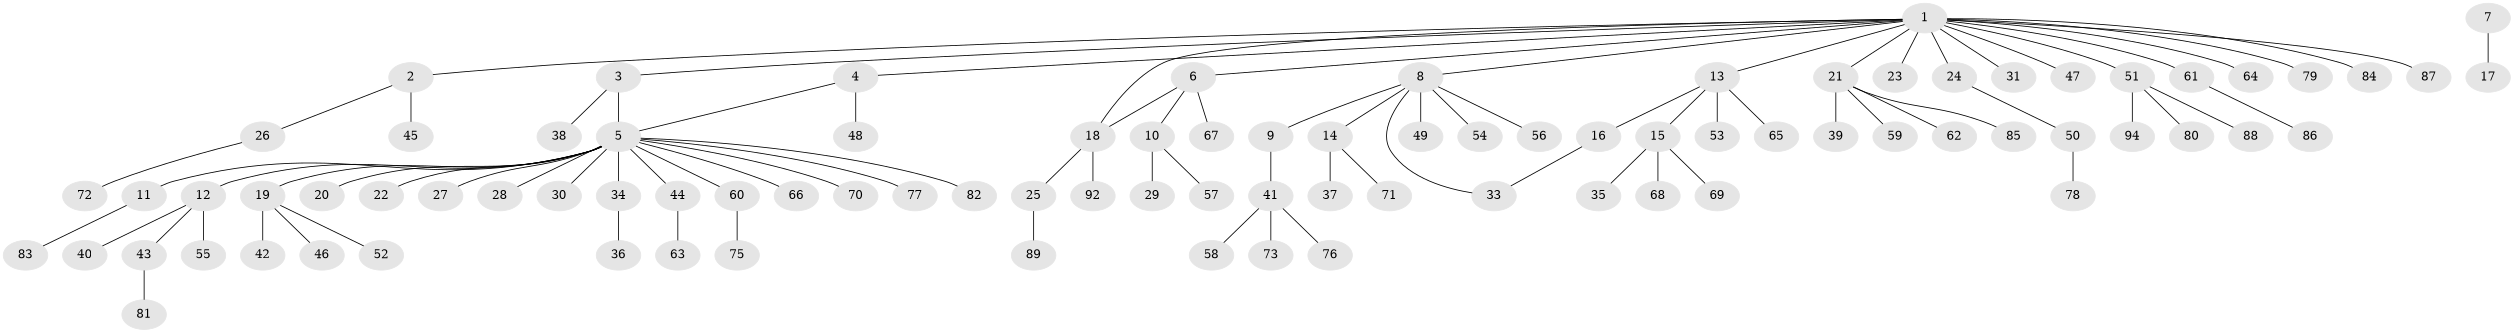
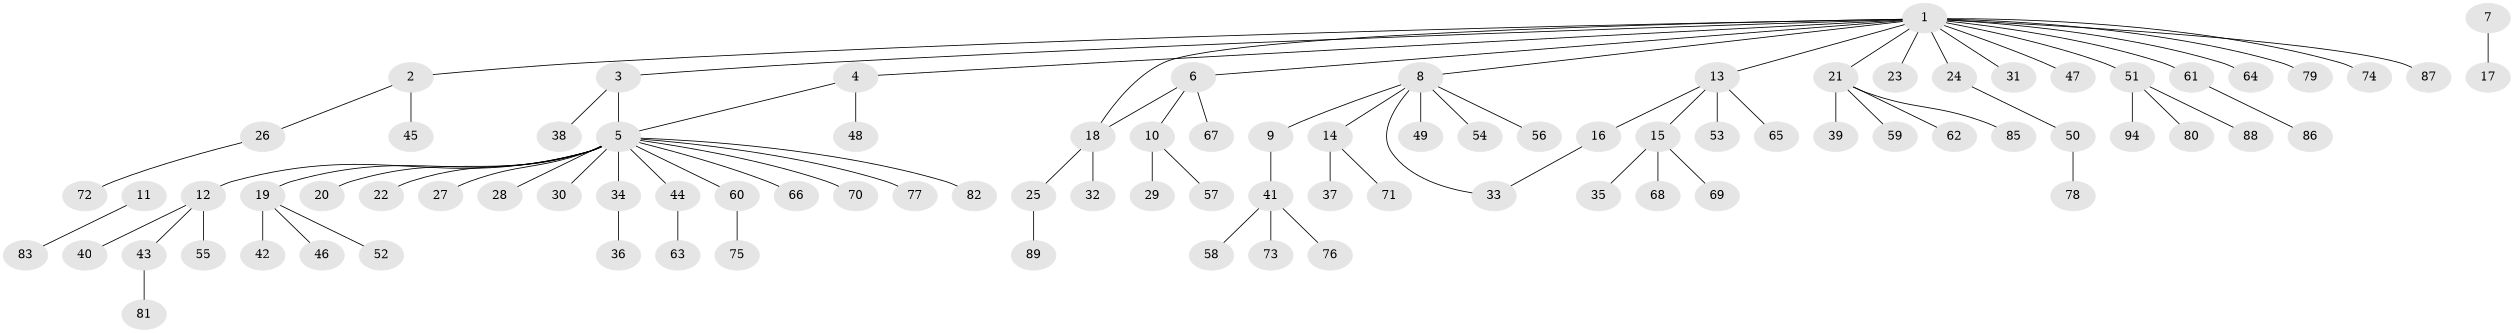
node "84": label "84" -> "74"
edge "5" -- "11": removed
node "92": label "92" -> "32"
